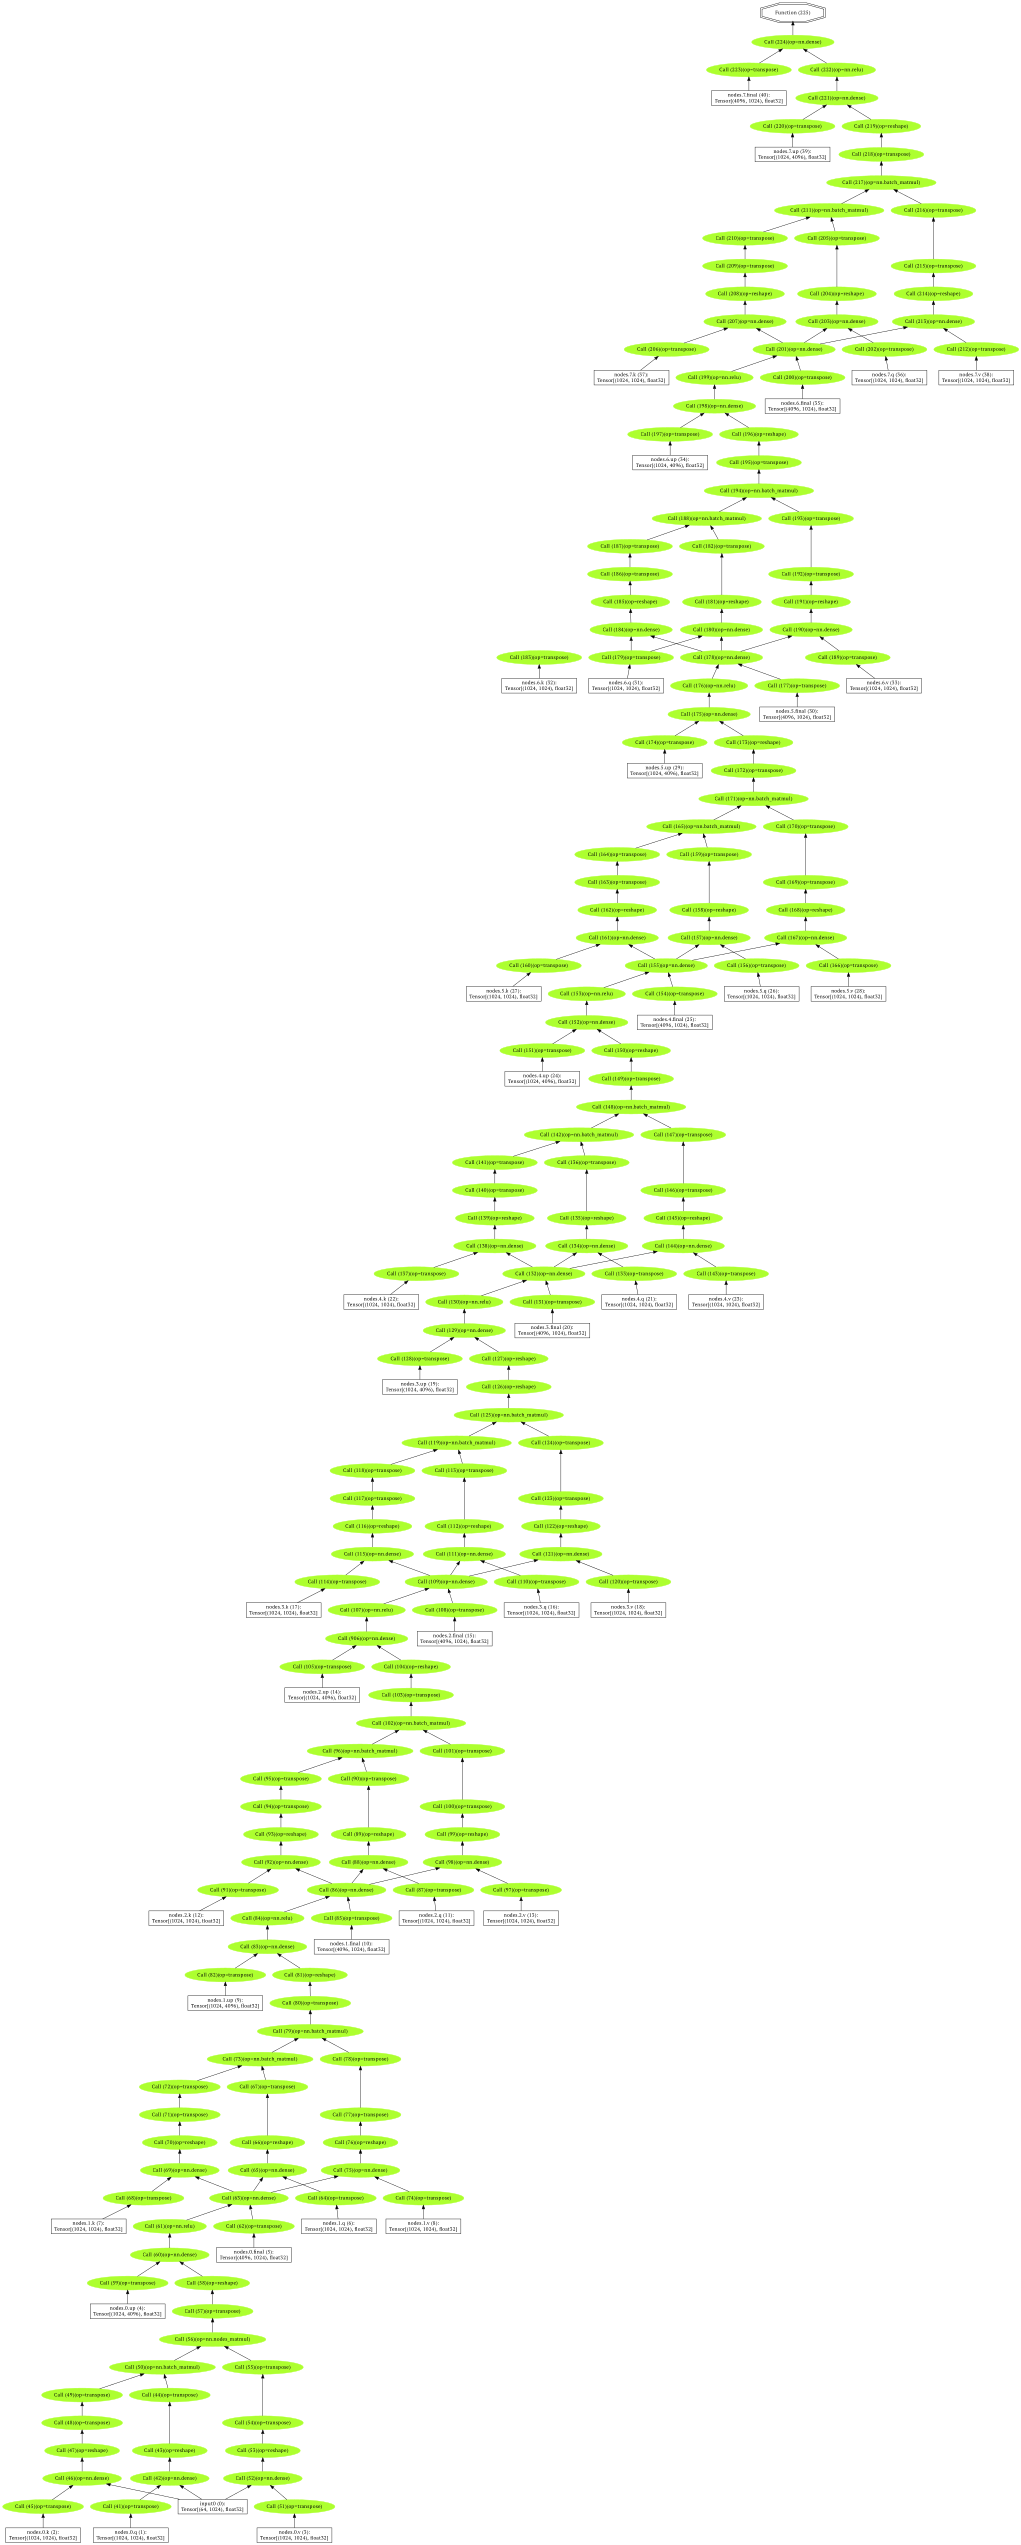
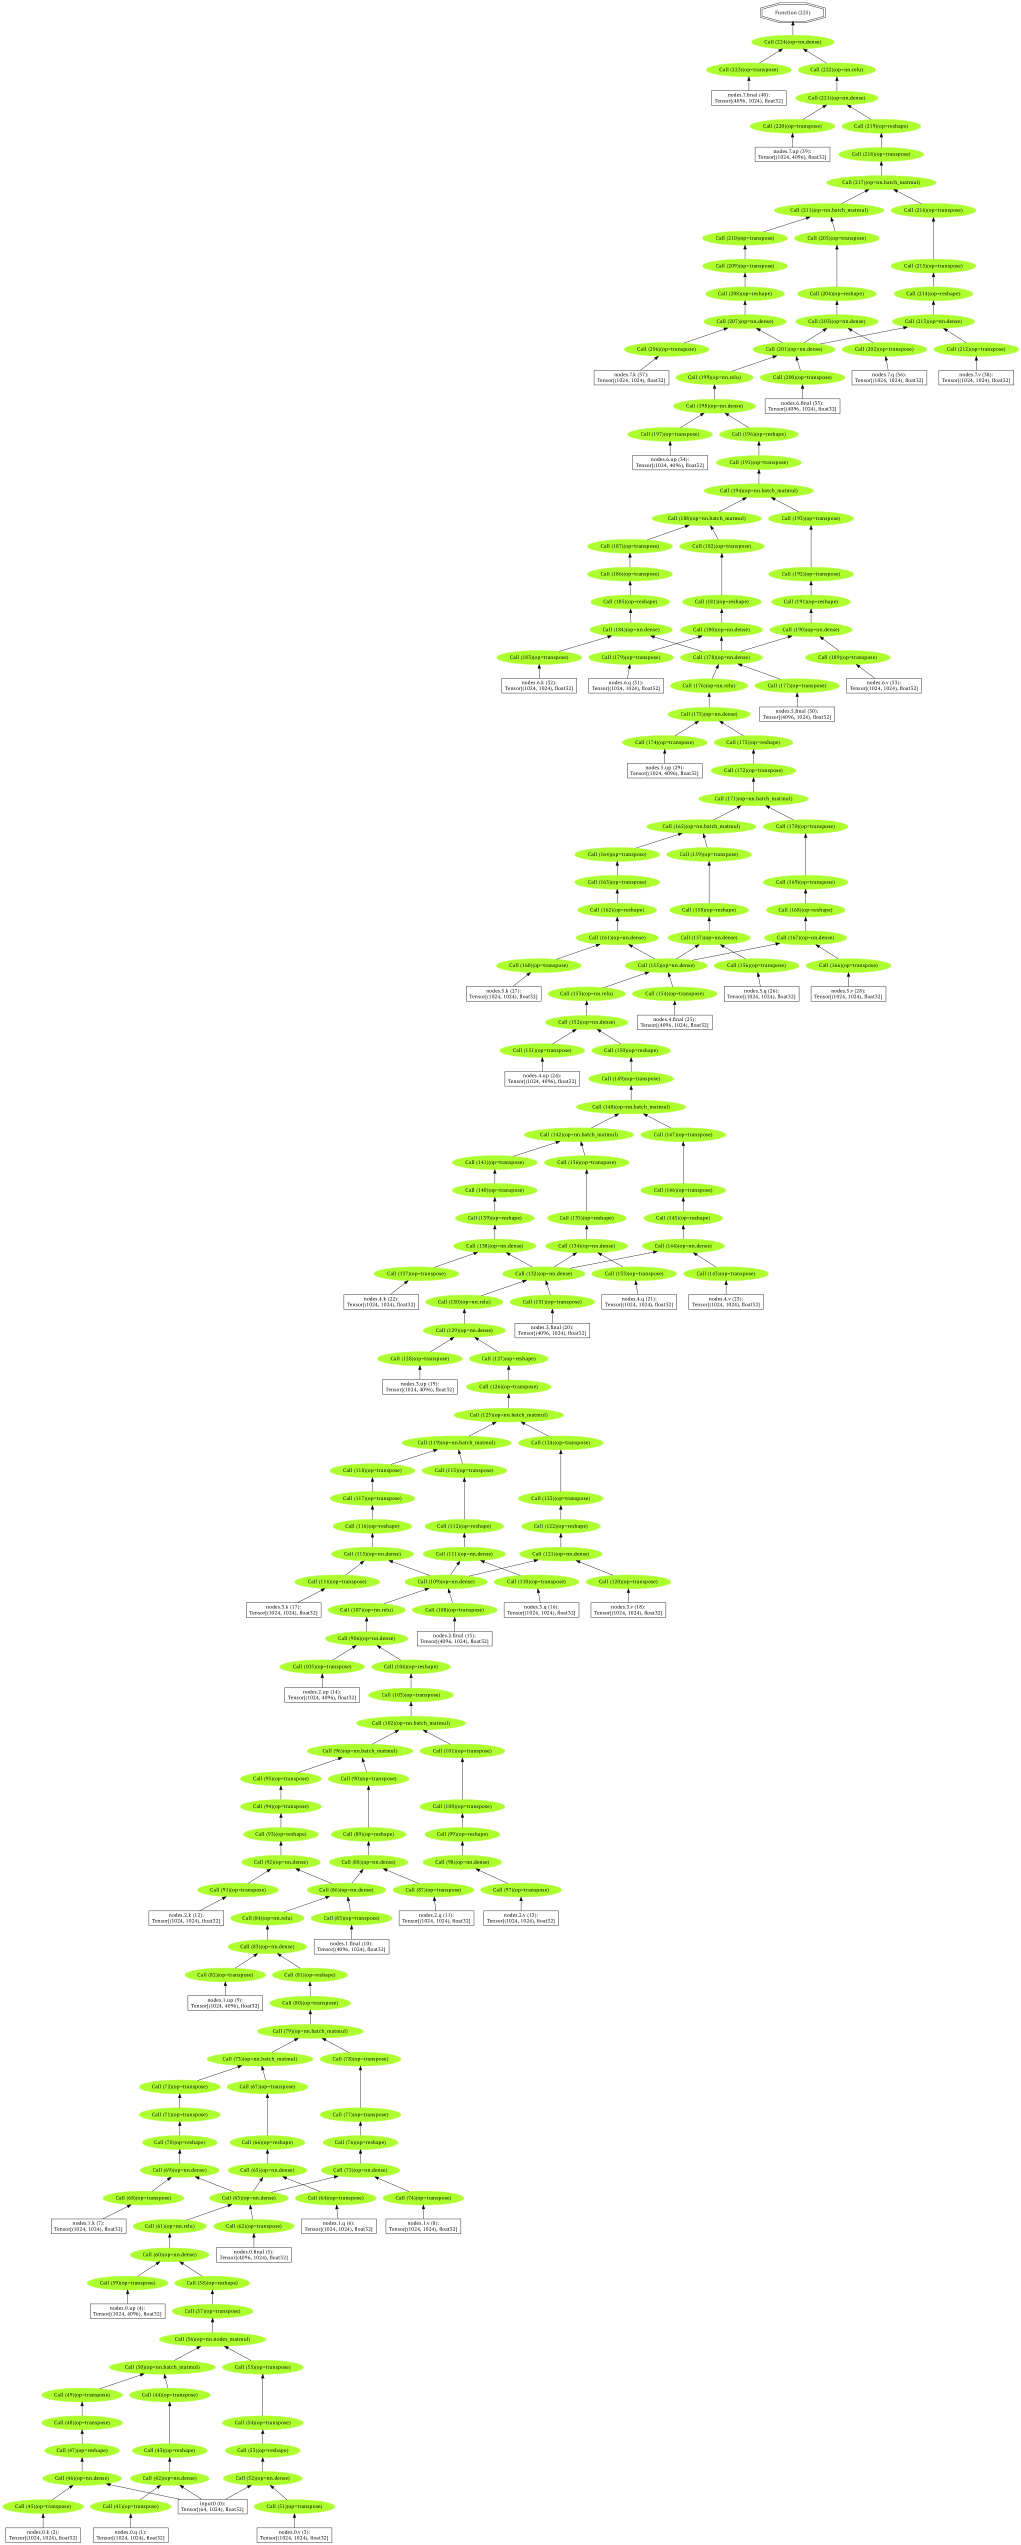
edge "Call (179)(op=transpose)" -> "Call (184)(op=nn.dense)": now "Call (183)(op=transpose)" -> "Call (184)(op=nn.dense)"
node "Call (126)(op=reshape)": label "Call (126)(op=reshape)" -> "Call (126)(op=transpose)"
edge "Call (86)(op=nn.dense)" -> "Call (98)(op=nn.dense)": removed
